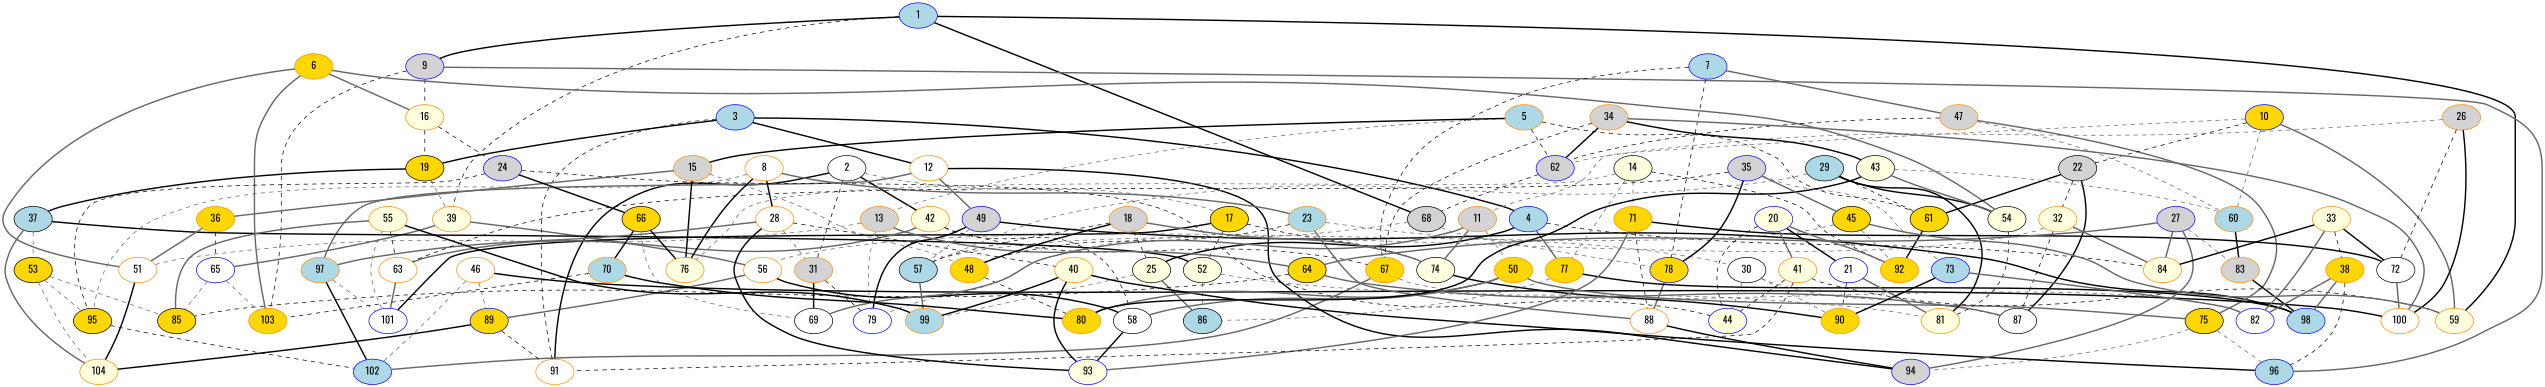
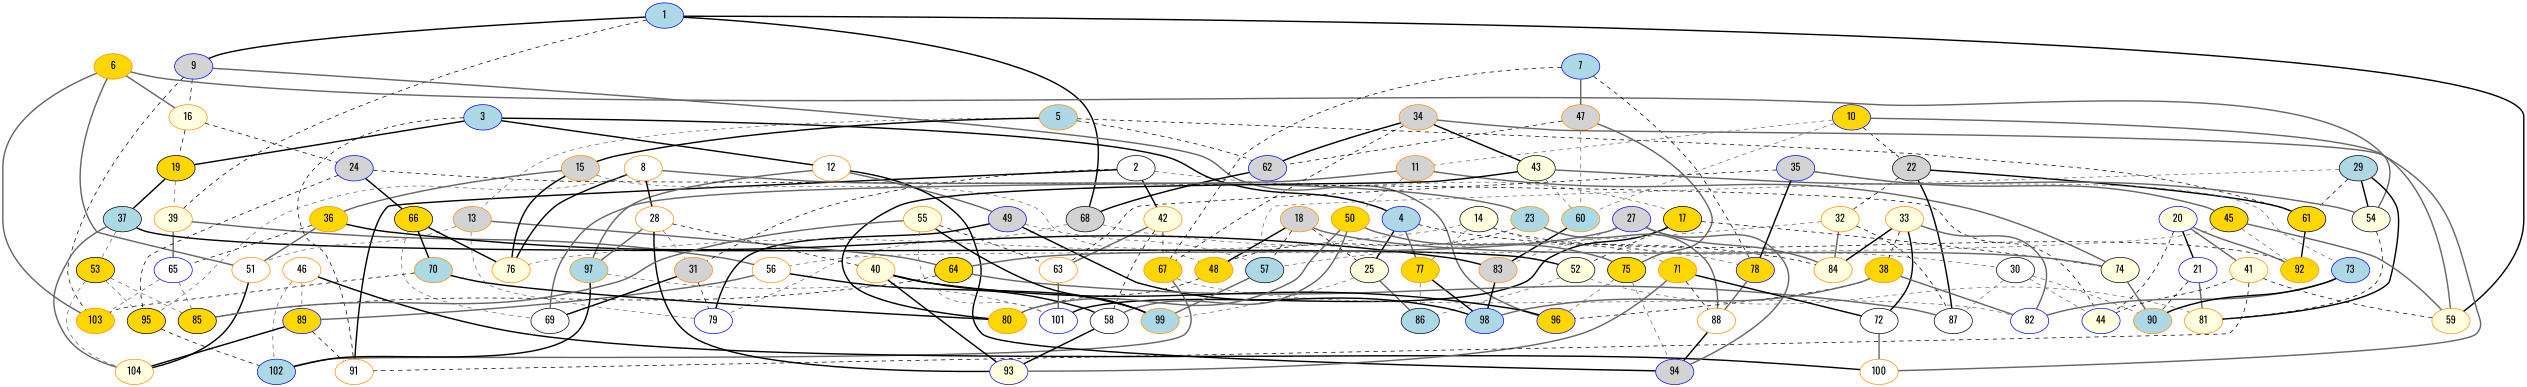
node "26": removed
edge "62" -- "68": style dashed -> bold
edge "36" -- "83": added
edge "74" -- "90": color black -> gray40
node "90": fillcolor gold -> lightblue
node "96": fillcolor lightblue -> gold
